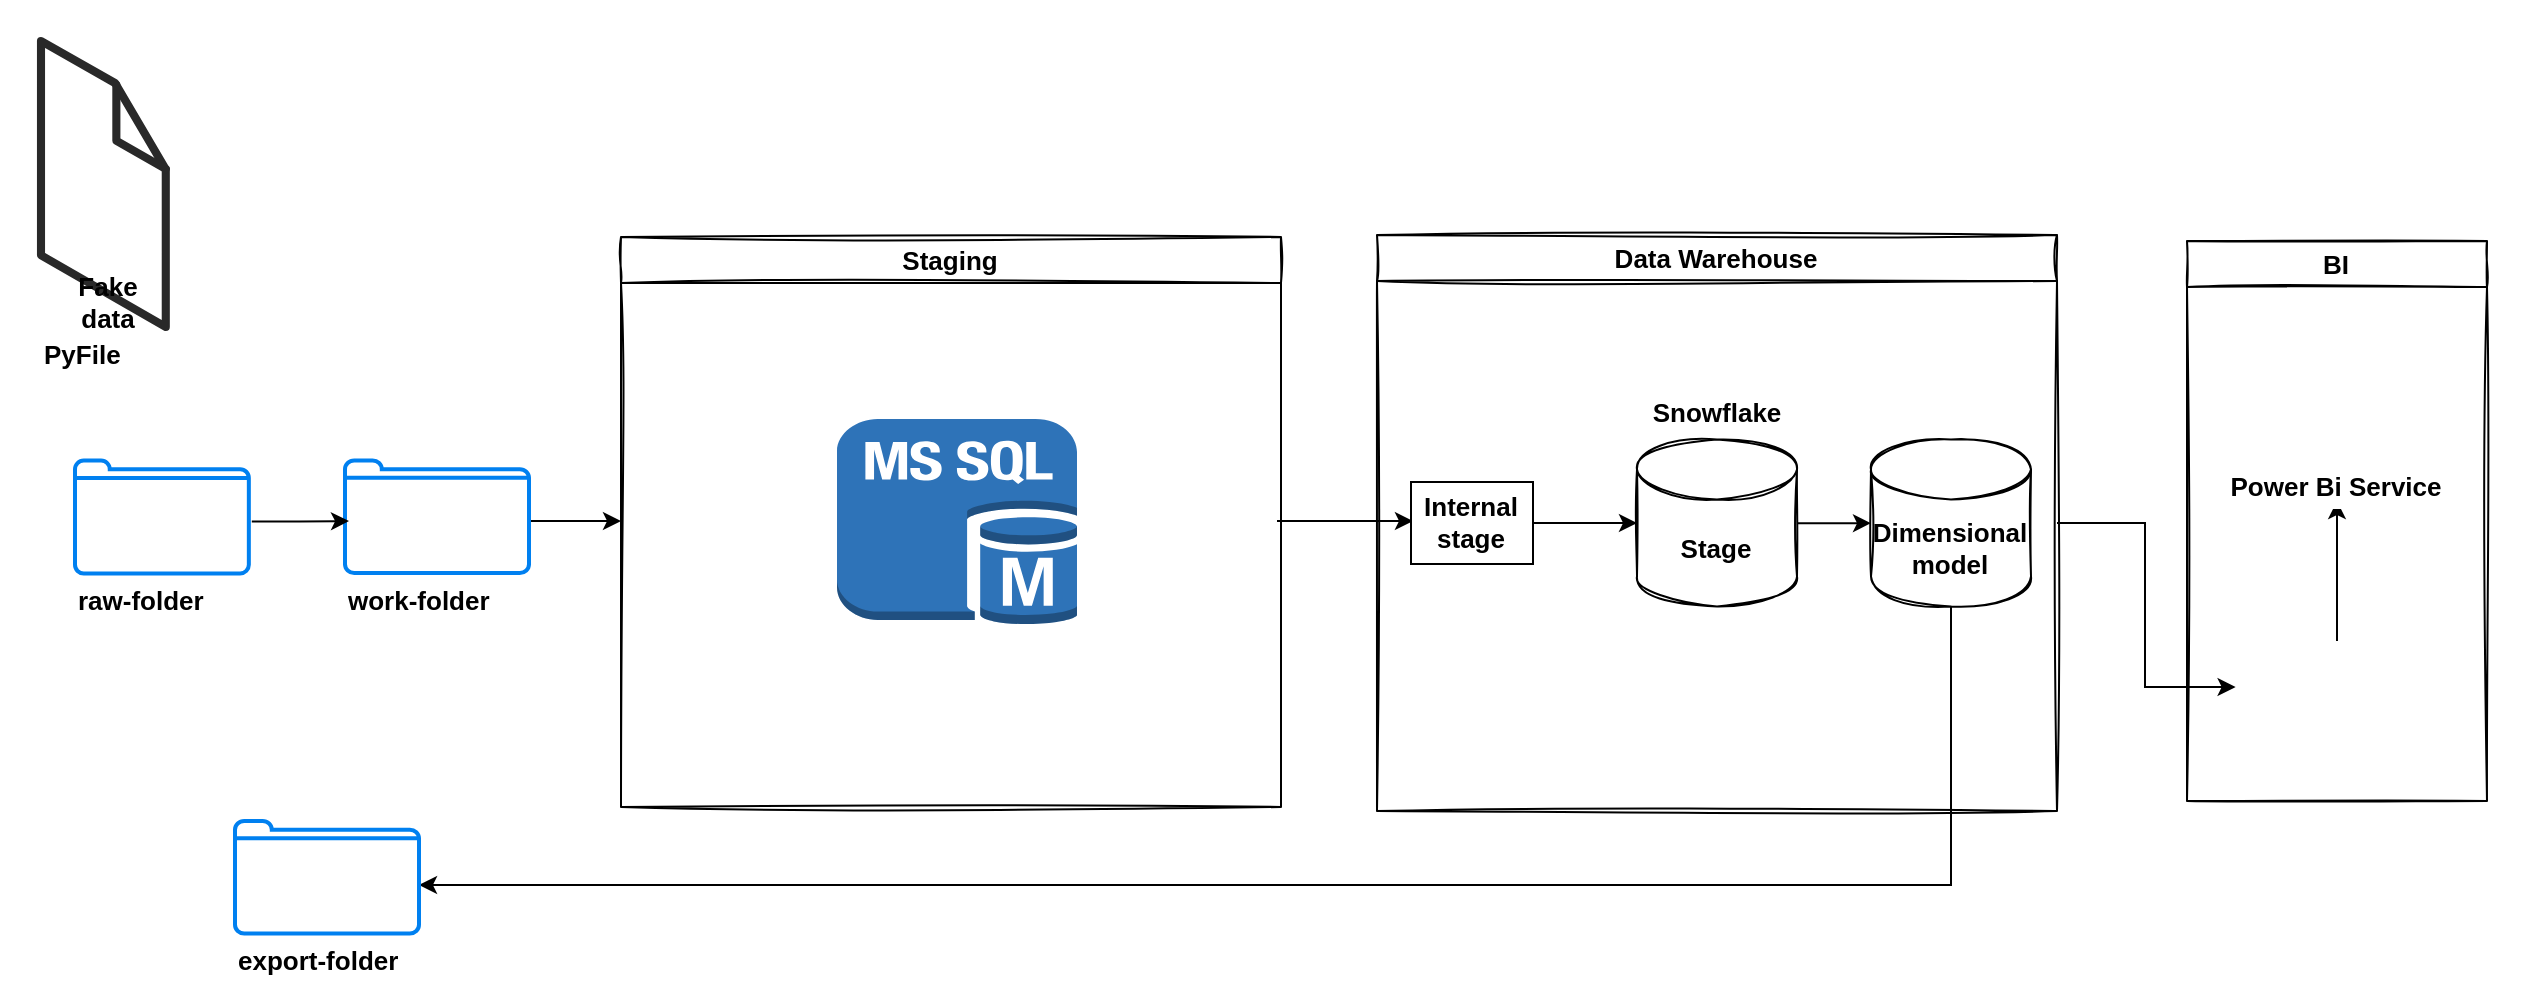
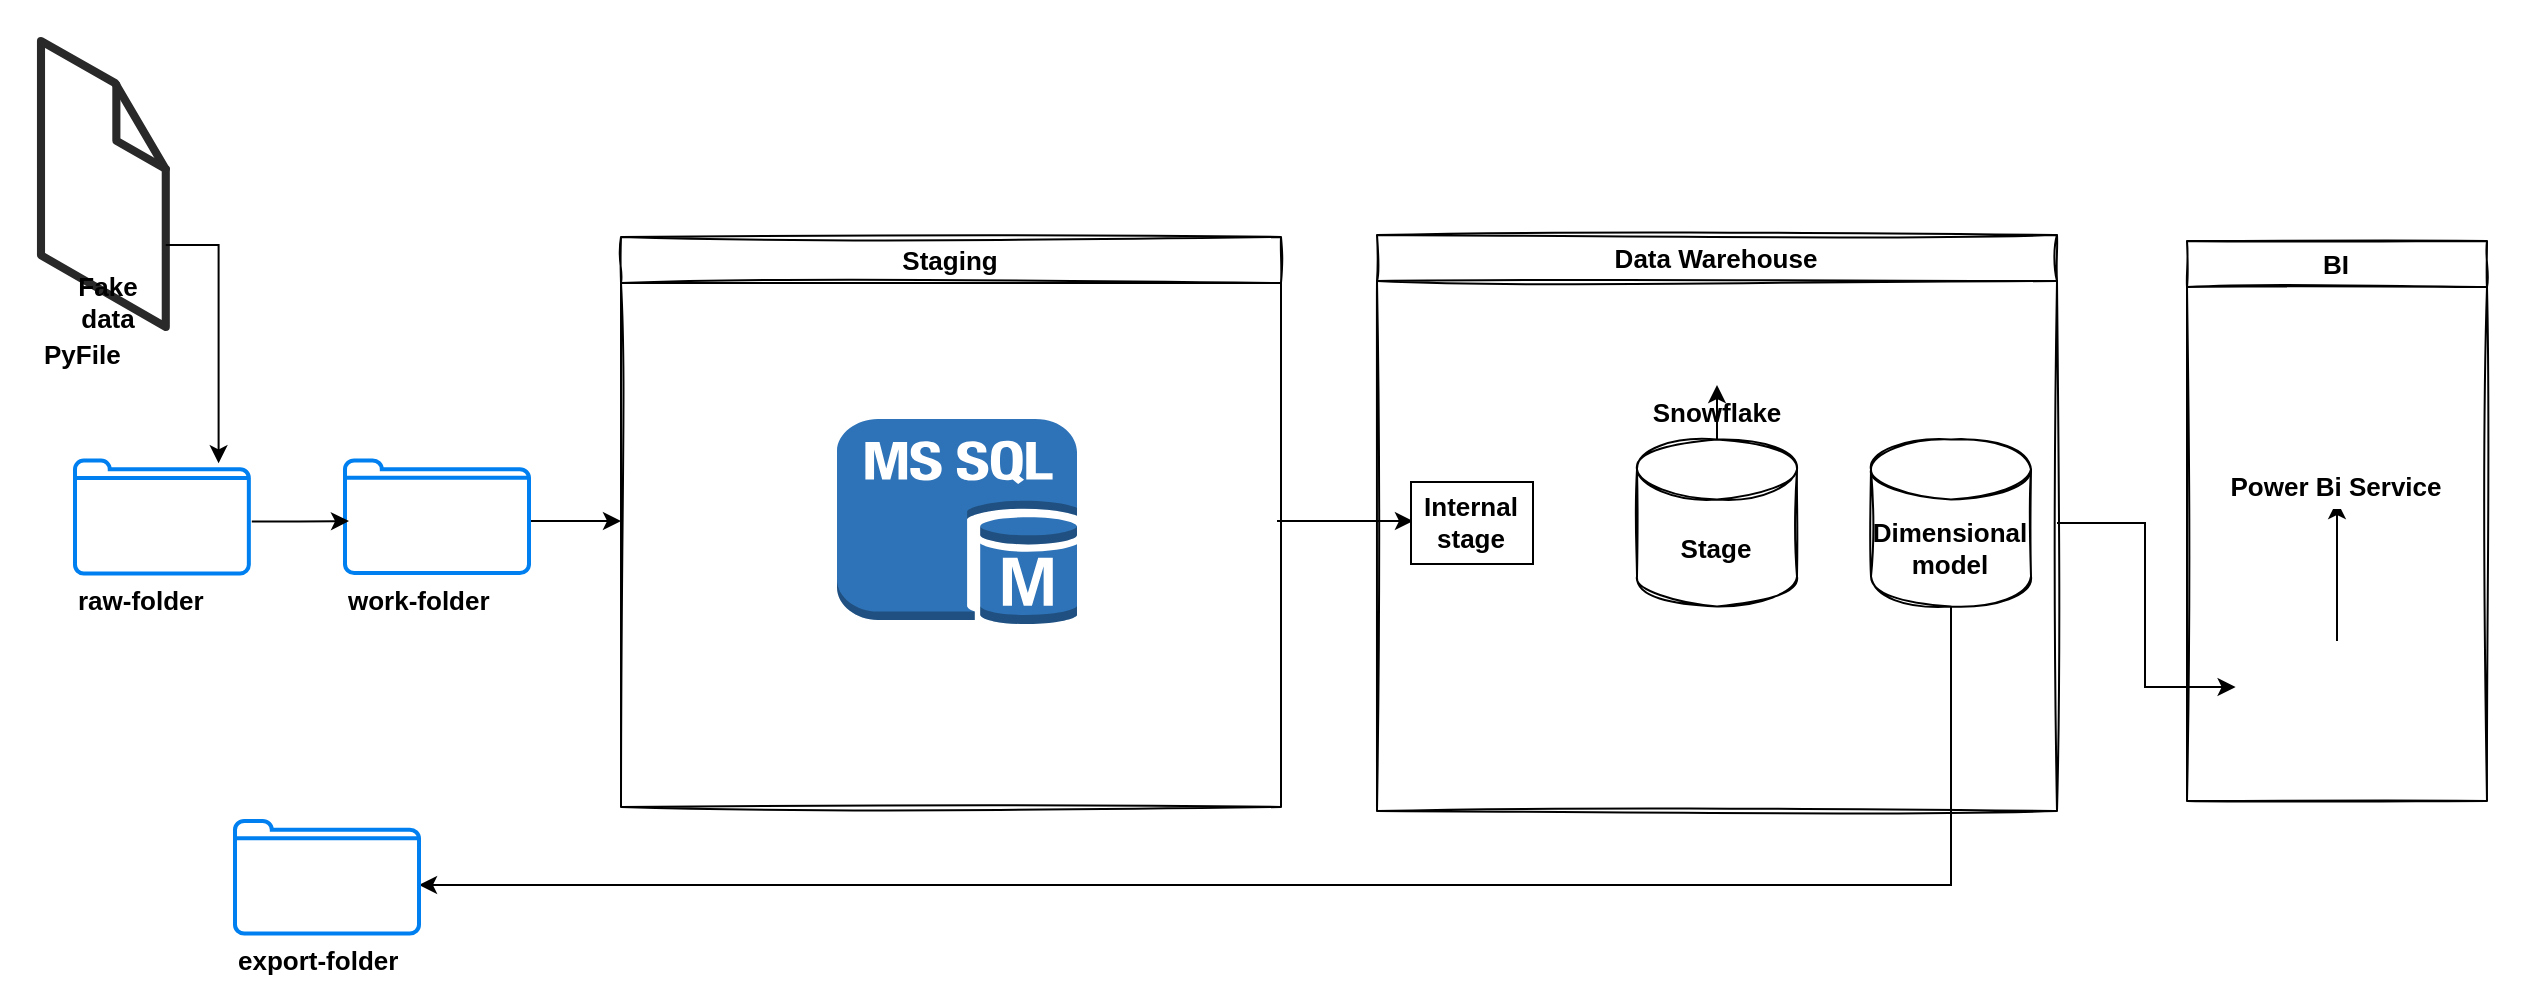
edge "PyFile" -> "raw-folder": added
edge "Internal stage" -> "Stage": removed
edge "Stage" -> "Dimensional model": now "Stage" -> "Snowflake"
